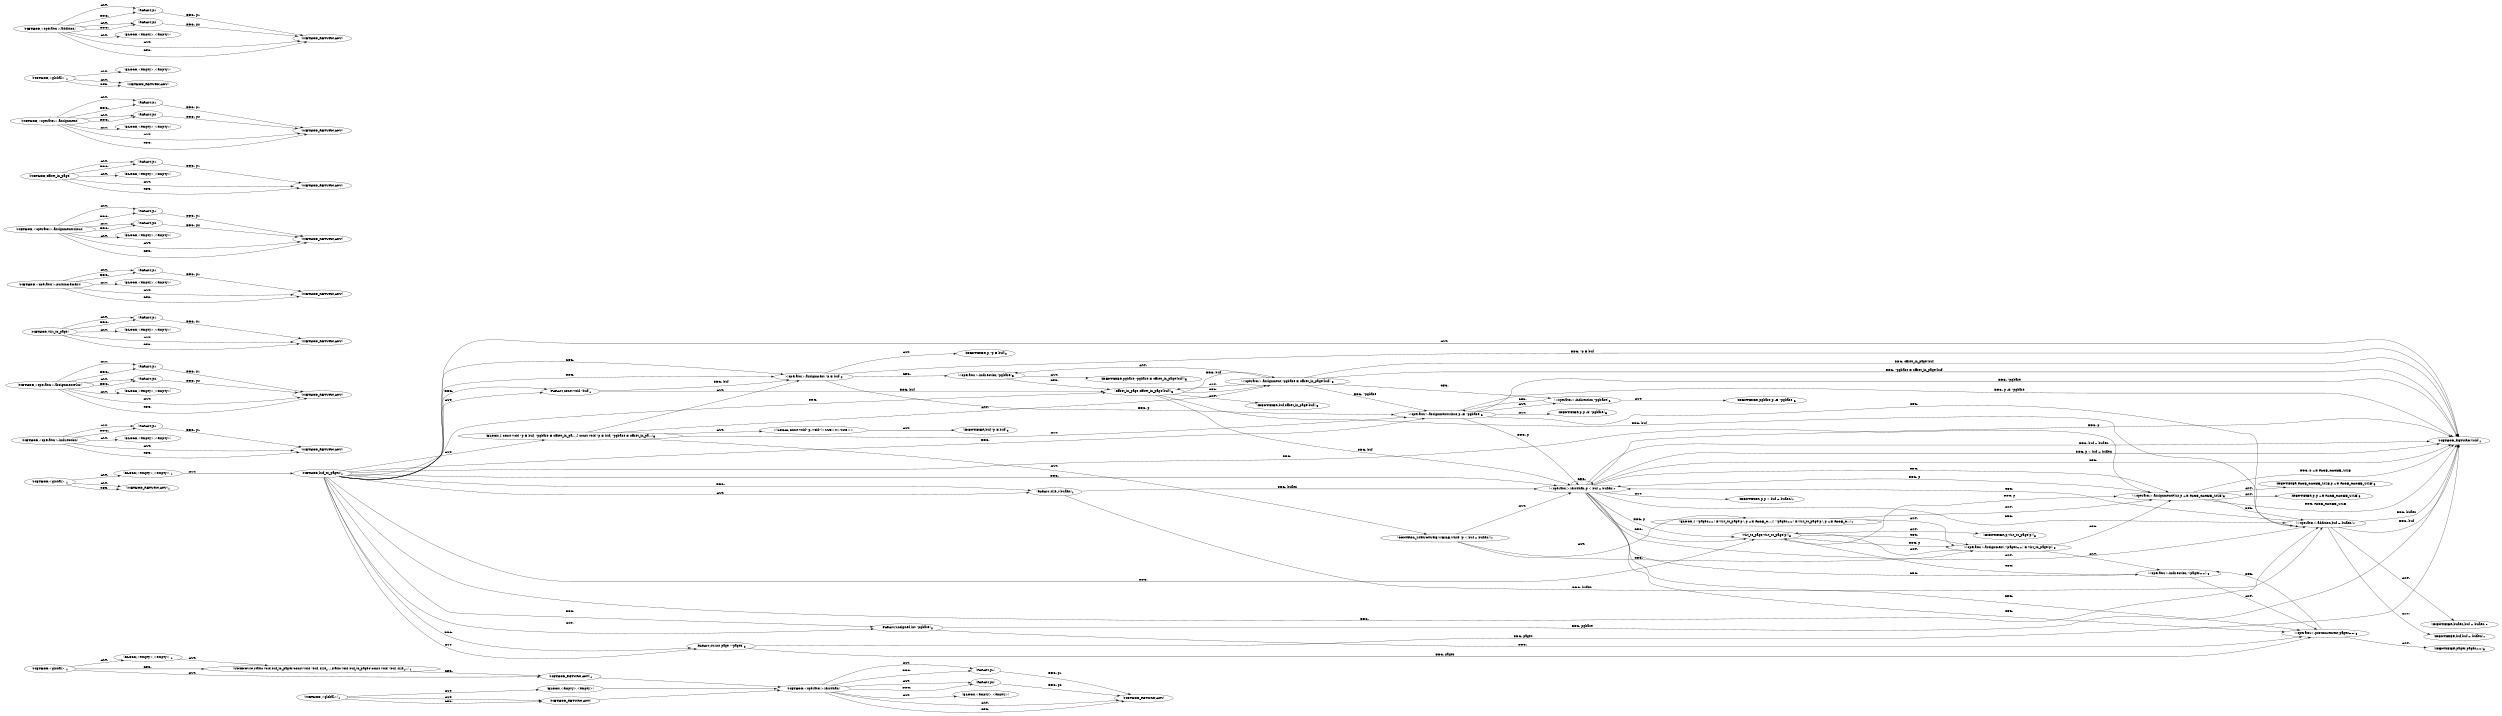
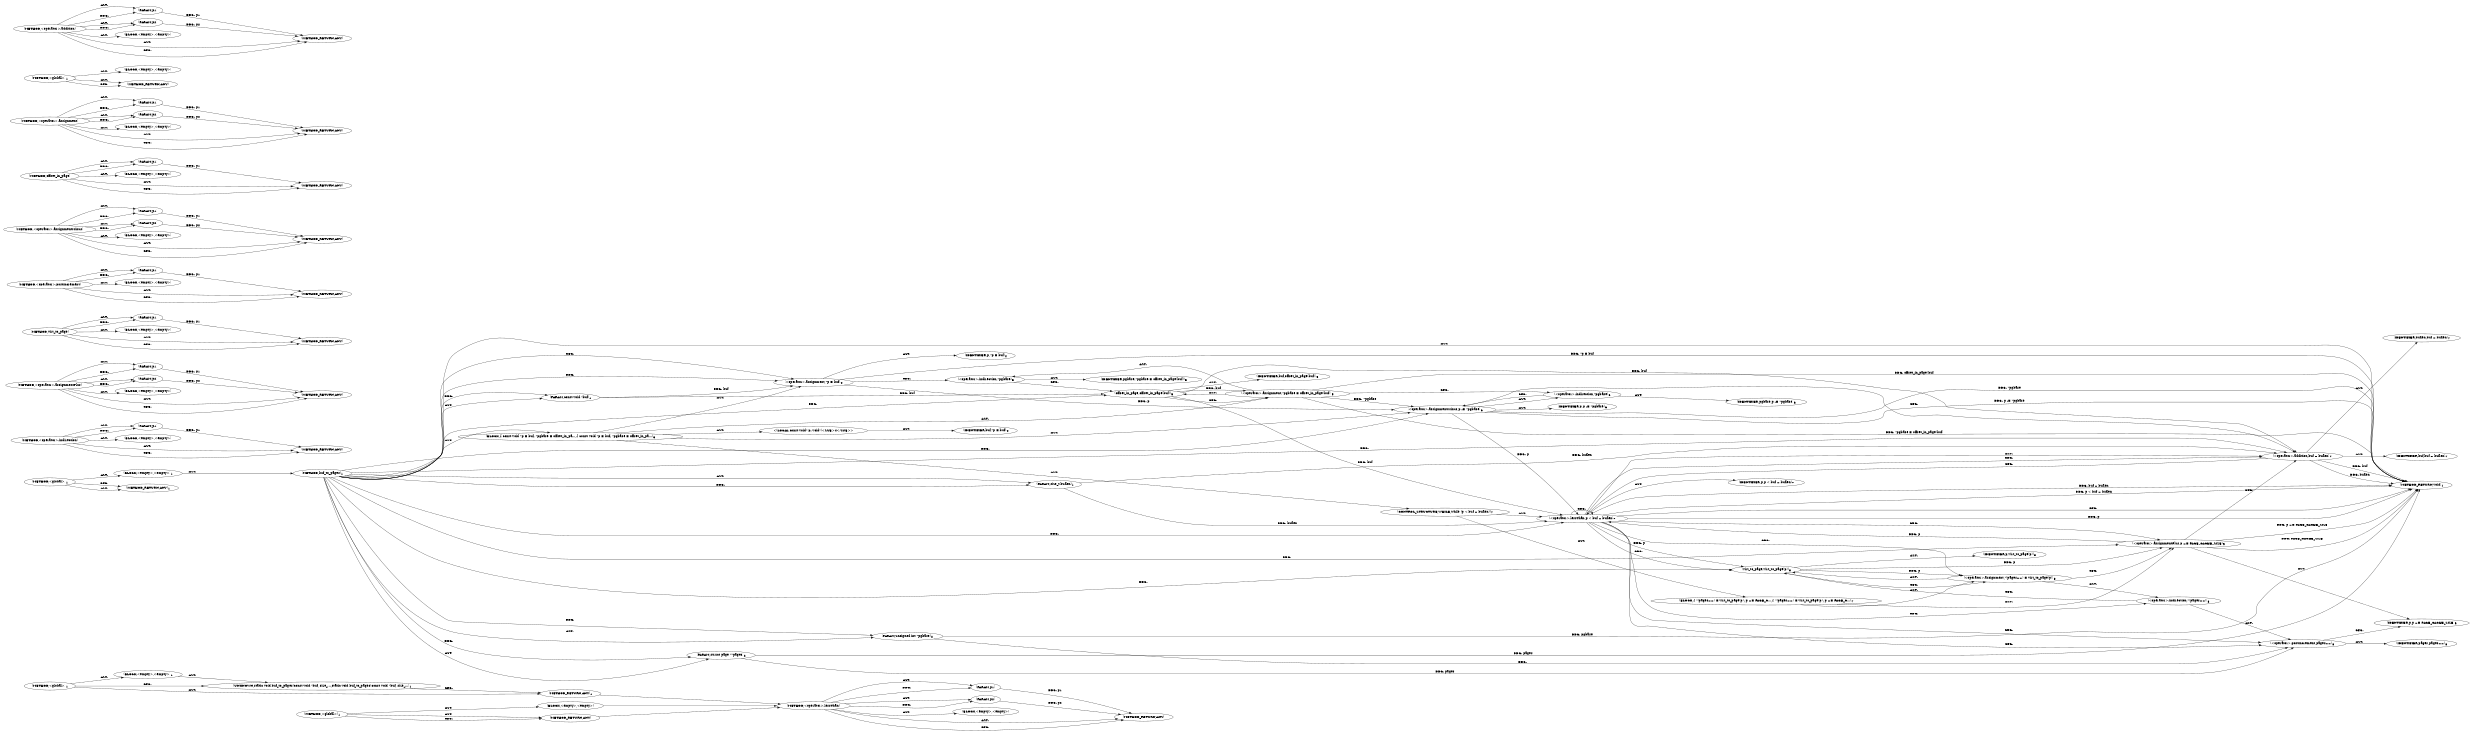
node "(IDENTIFIER,PAGE_CACHE_SIZE,p += PAGE_CACHE_SIZE)": removed
edge "(CONTROL_STRUCTURE,WHILE,while (p < buf + buflen))" -> "(<operator>.assignment,*(pages++) = virt_to_page(p))": now "(<operator>.lessThan,p < buf + buflen)" -> "(<operator>.assignment,*(pages++) = virt_to_page(p))"
edge "(<operator>.postIncrement,pages++)" -> "(<operator>.indirection,*(pages++))": now "(<operator>.postIncrement,pages++)" -> "(IDENTIFIER,p,p += PAGE_CACHE_SIZE)"
